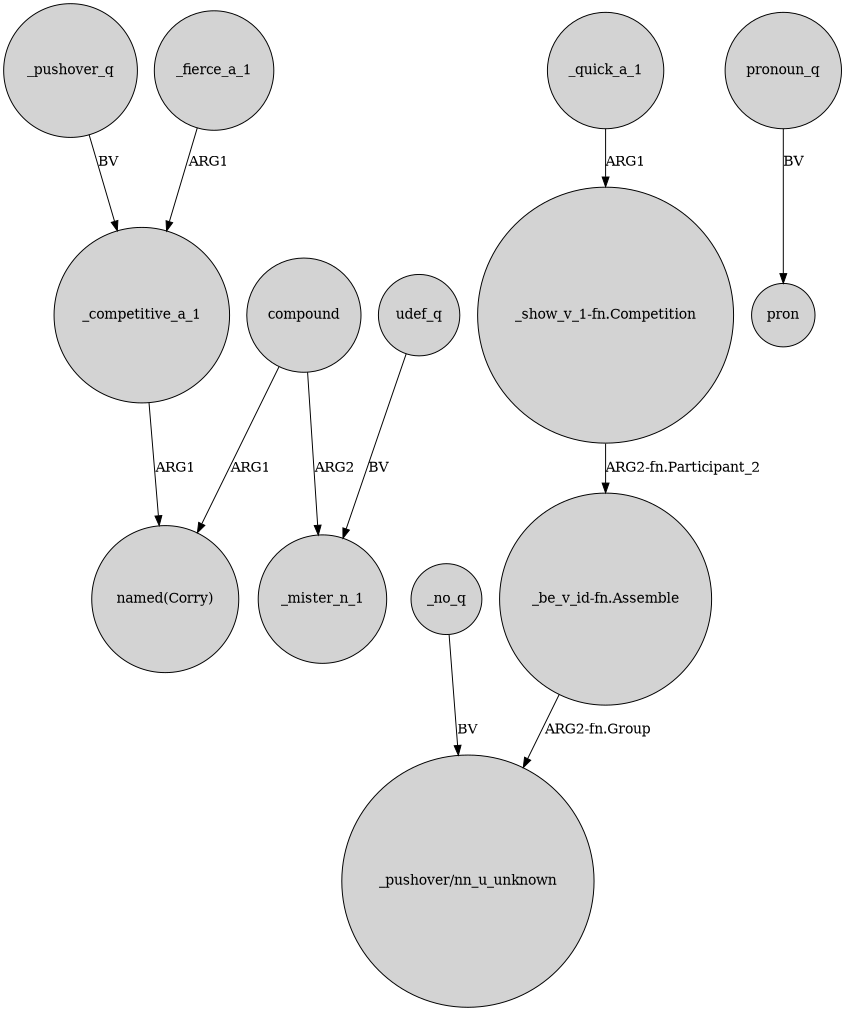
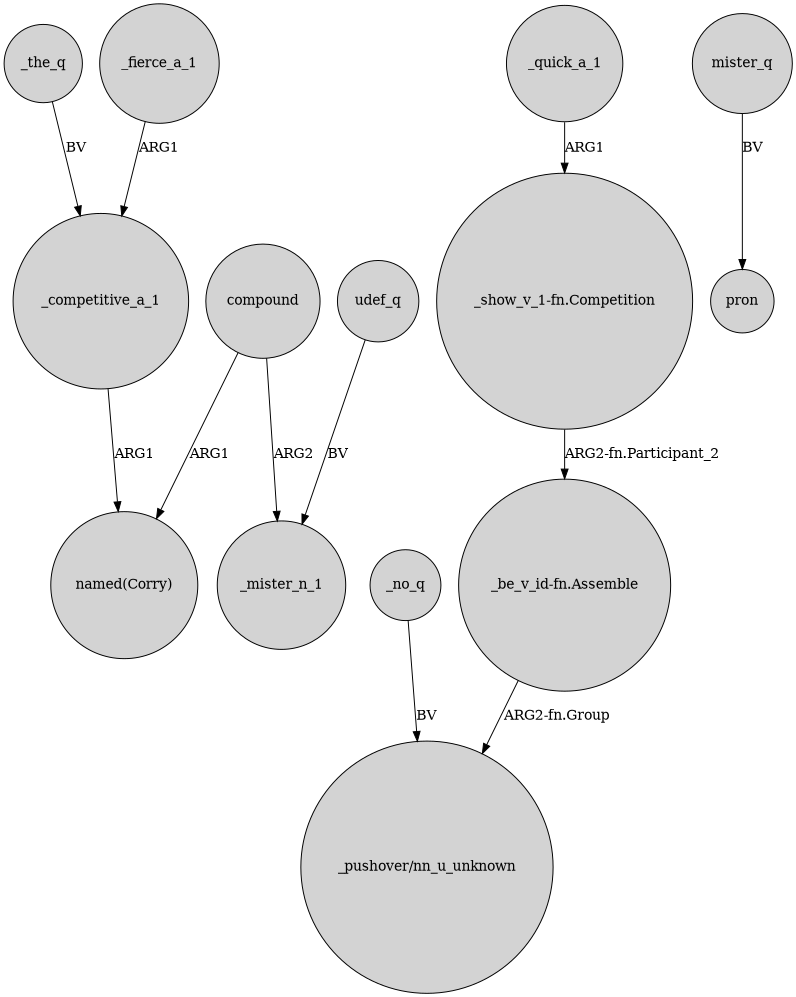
node "_pushover_q": label "_pushover_q" -> "_the_q"
node "pronoun_q": label "pronoun_q" -> "mister_q"
